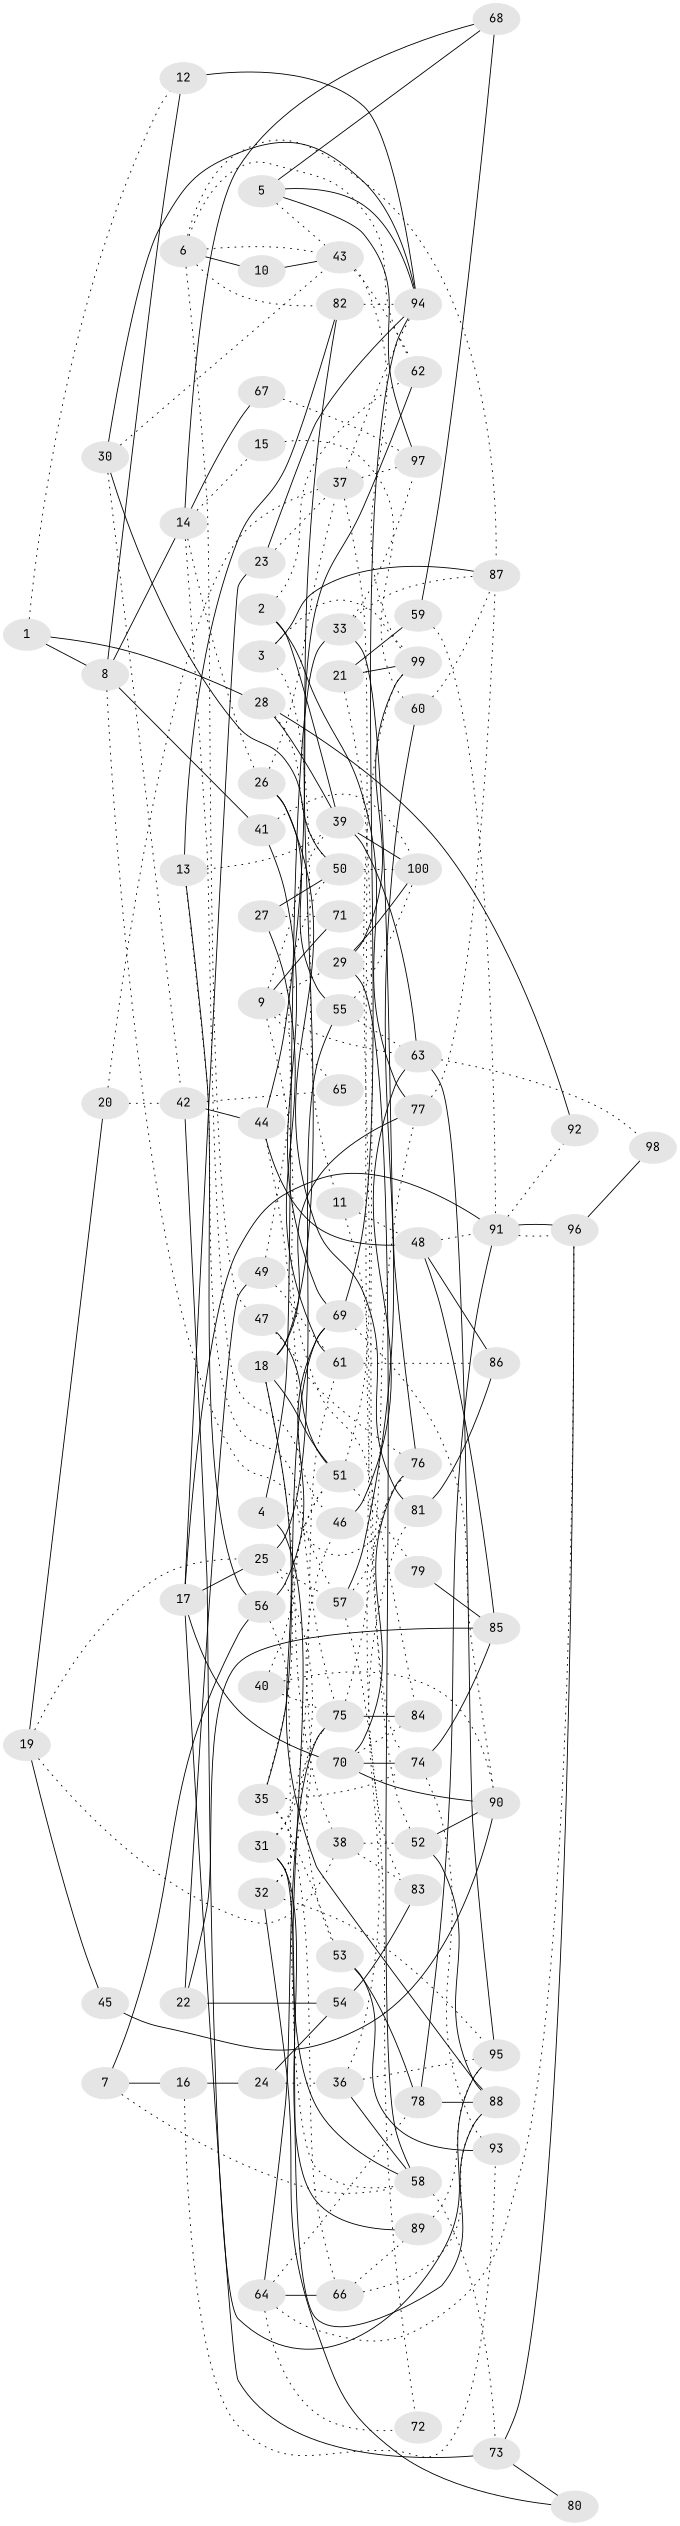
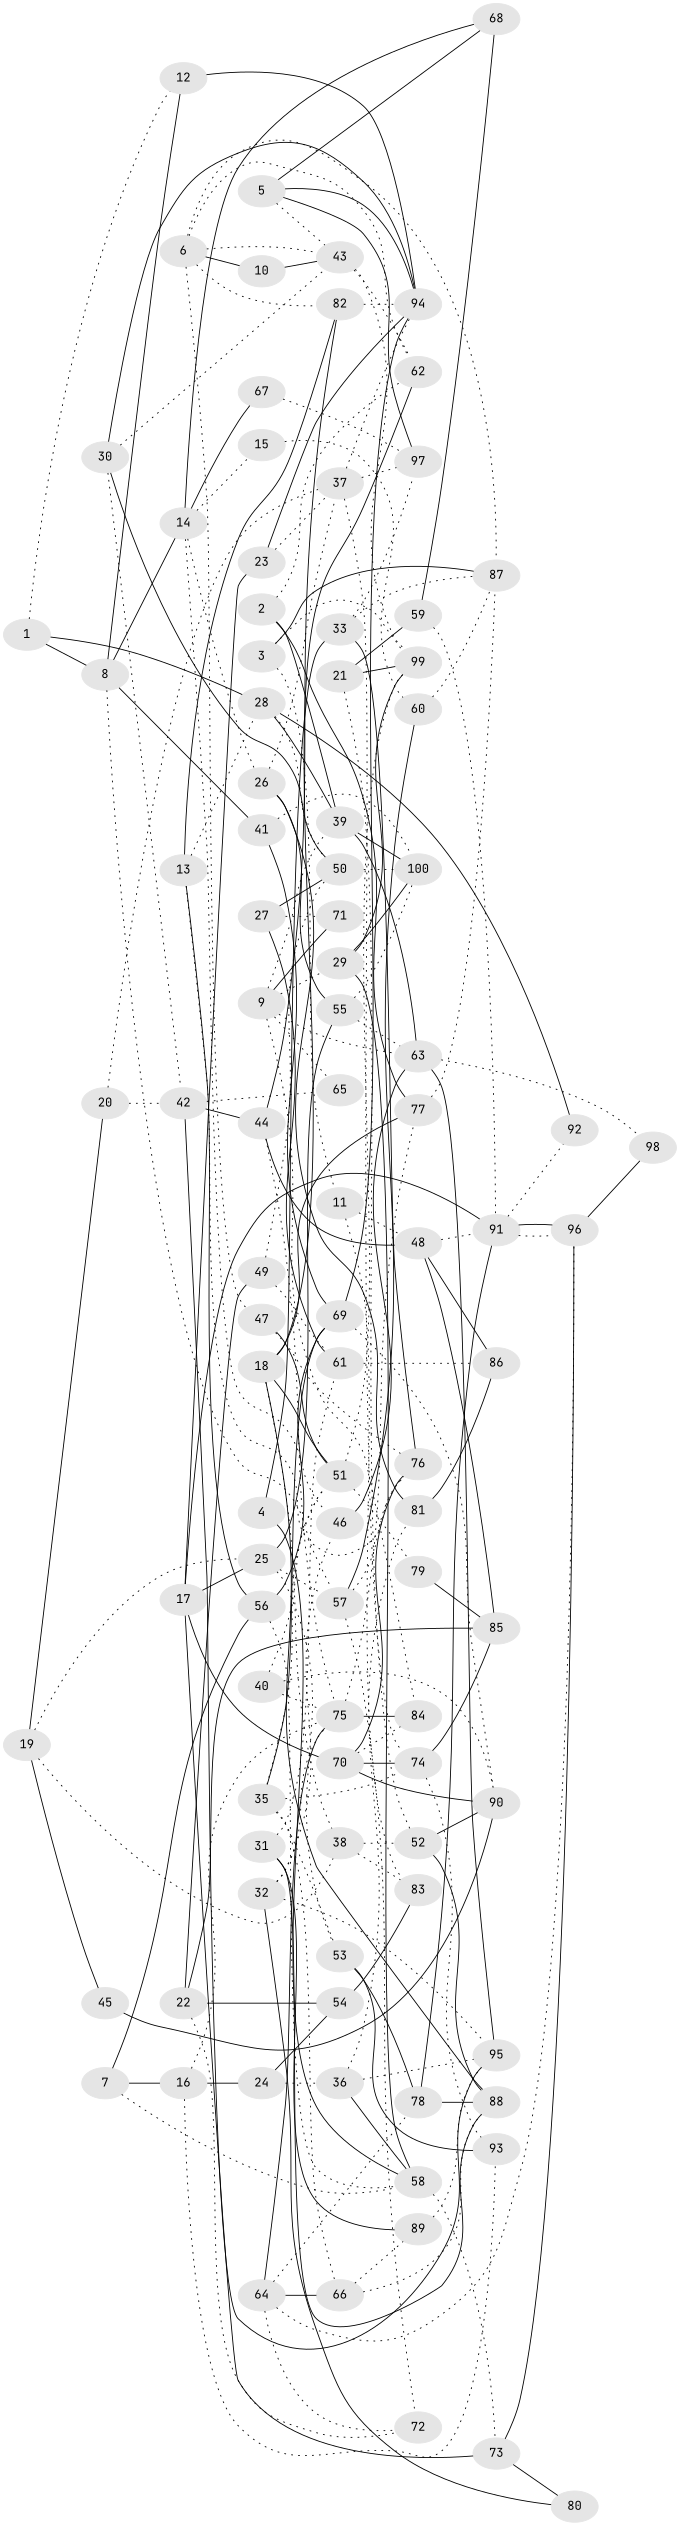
edge "39" -- "13": now "28" -- "13"
edge "75" -- "31": now "75" -- "16"
edge "22" -- "72": added
